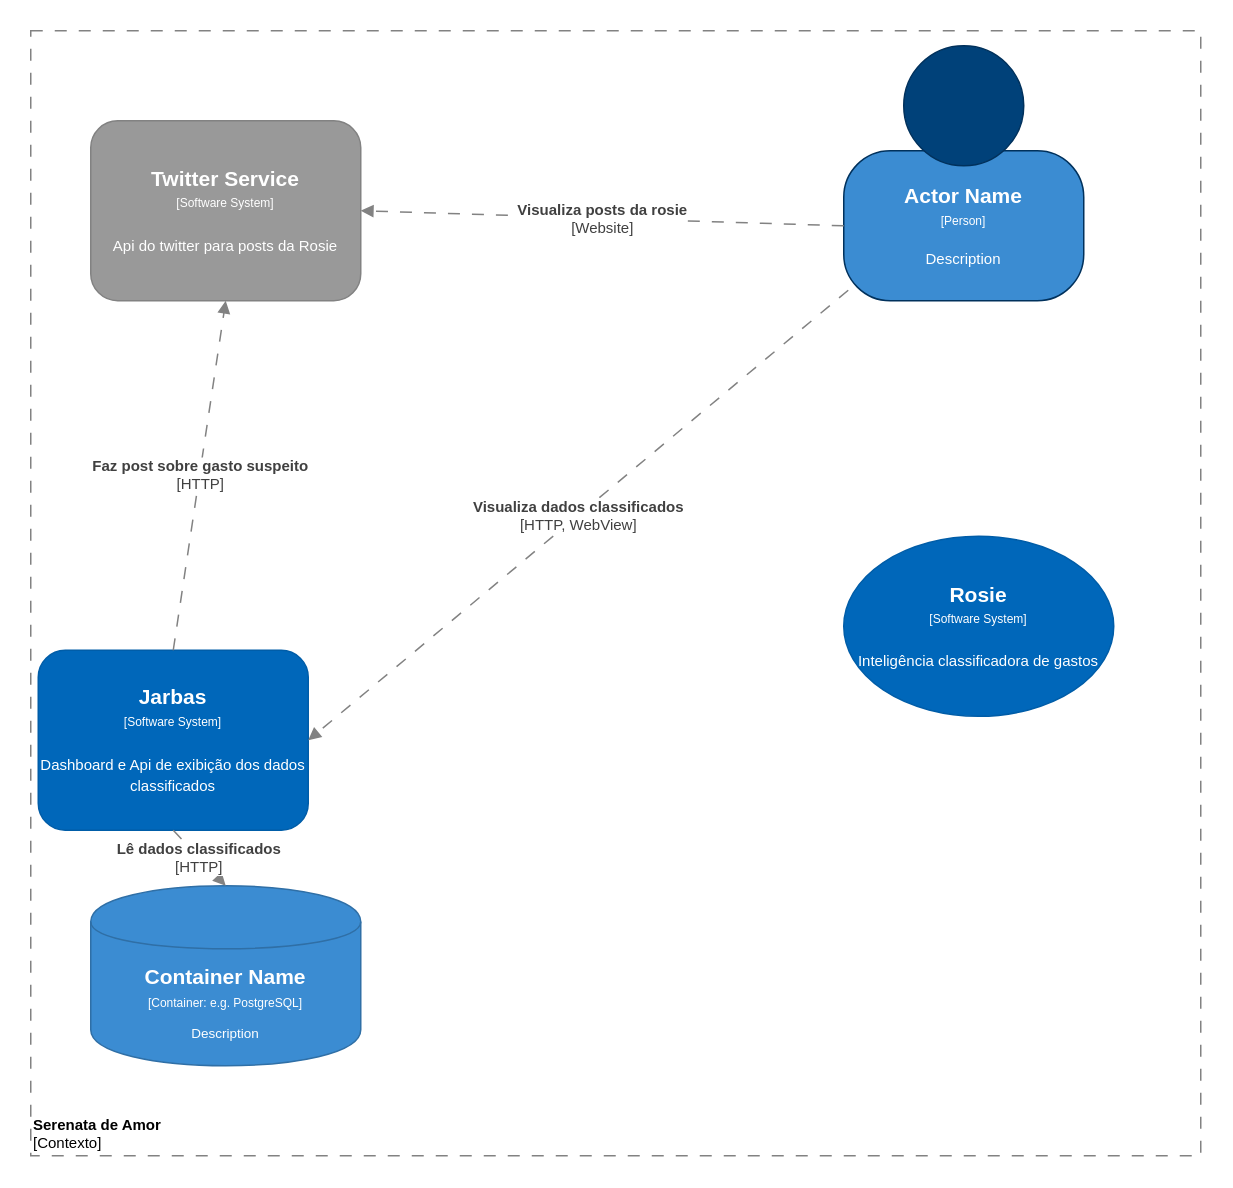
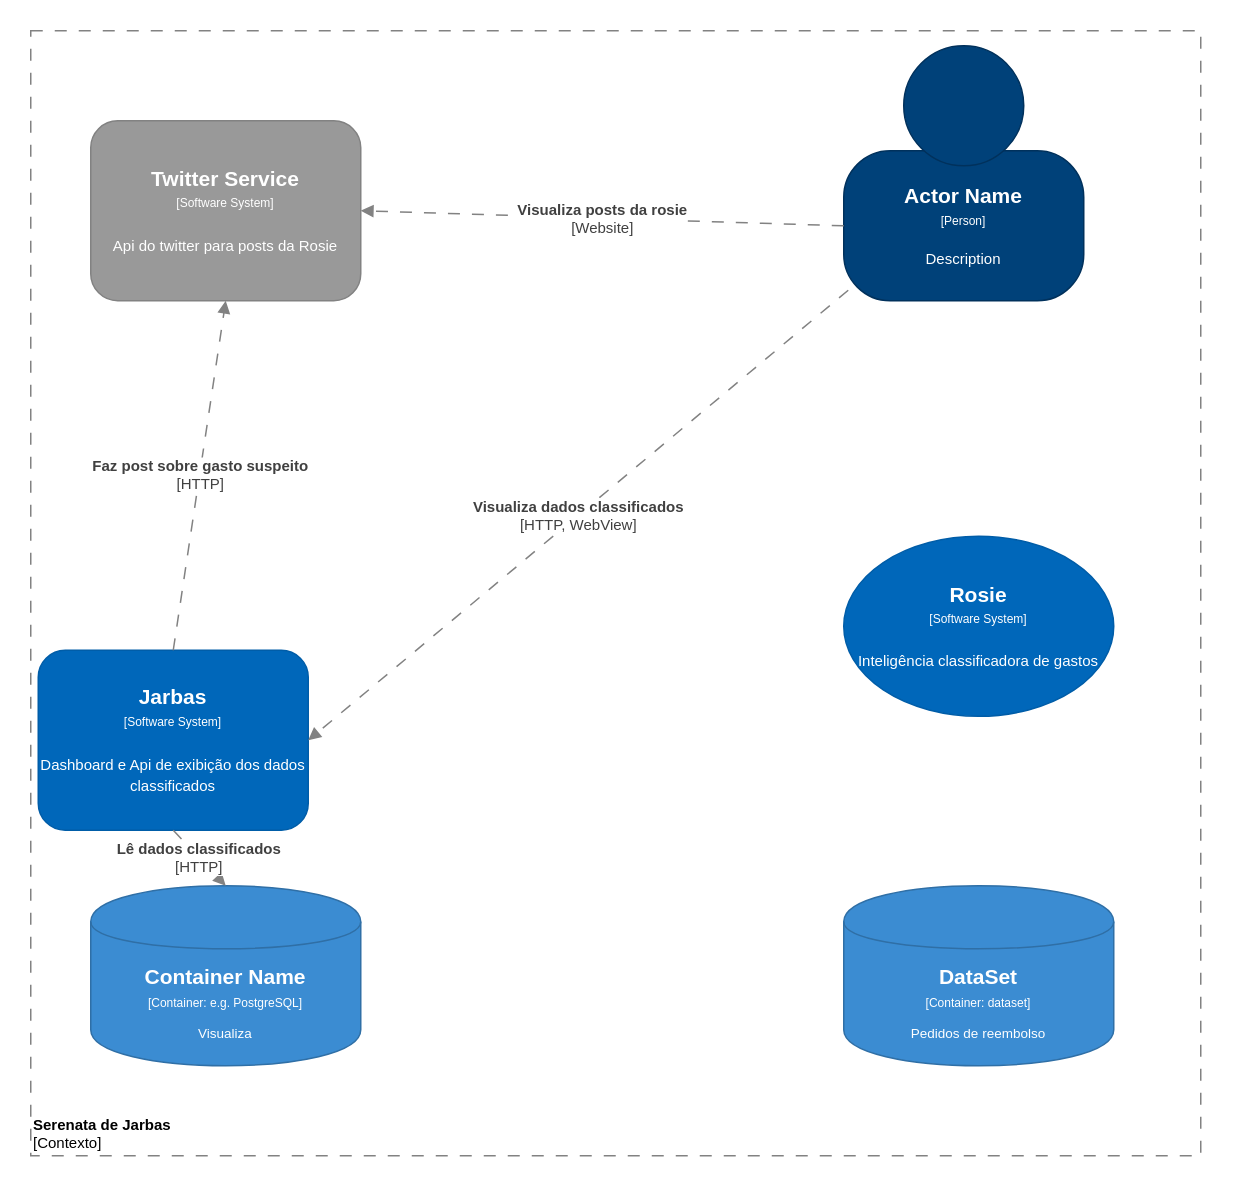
node "Actor Name [Person] Description": fillcolor #3b8cd2 -> #004179
node "DataSet [Container: dataset] Pedidos de reembolso": added
node "Container Name [Container: e.g. PostgreSQL] Description": label "Container Name [Container: e.g. PostgreSQL] Description" -> "Container Name [Container: e.g. PostgreSQL] Visualiza"
node "Serenata de Amor[Contexto]": label "Serenata de Amor[Contexto]" -> "Serenata de Jarbas[Contexto]"
